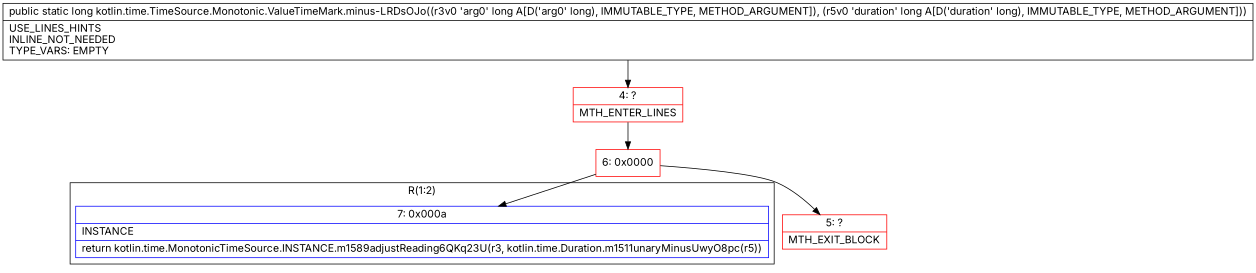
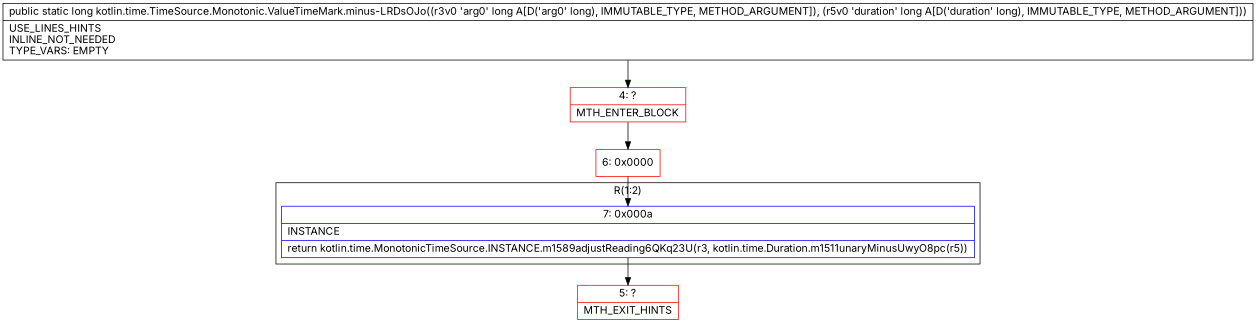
node "4: ?": text "MTH_ENTER_LINES" -> "MTH_ENTER_BLOCK"
edge "6: 0x0000" -> "5: ?": now "7: 0x000a" -> "5: ?"
node "5: ?": text "MTH_EXIT_BLOCK" -> "MTH_EXIT_HINTS"
